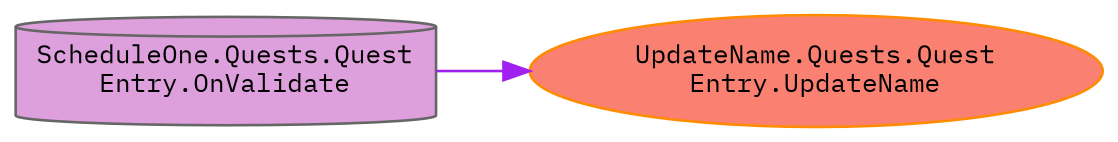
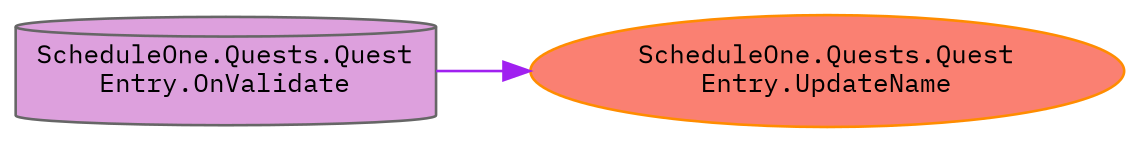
node "UpdateName.Quests.Quest Entry.UpdateName": label "UpdateName.Quests.Quest Entry.UpdateName" -> "ScheduleOne.Quests.Quest Entry.UpdateName"
